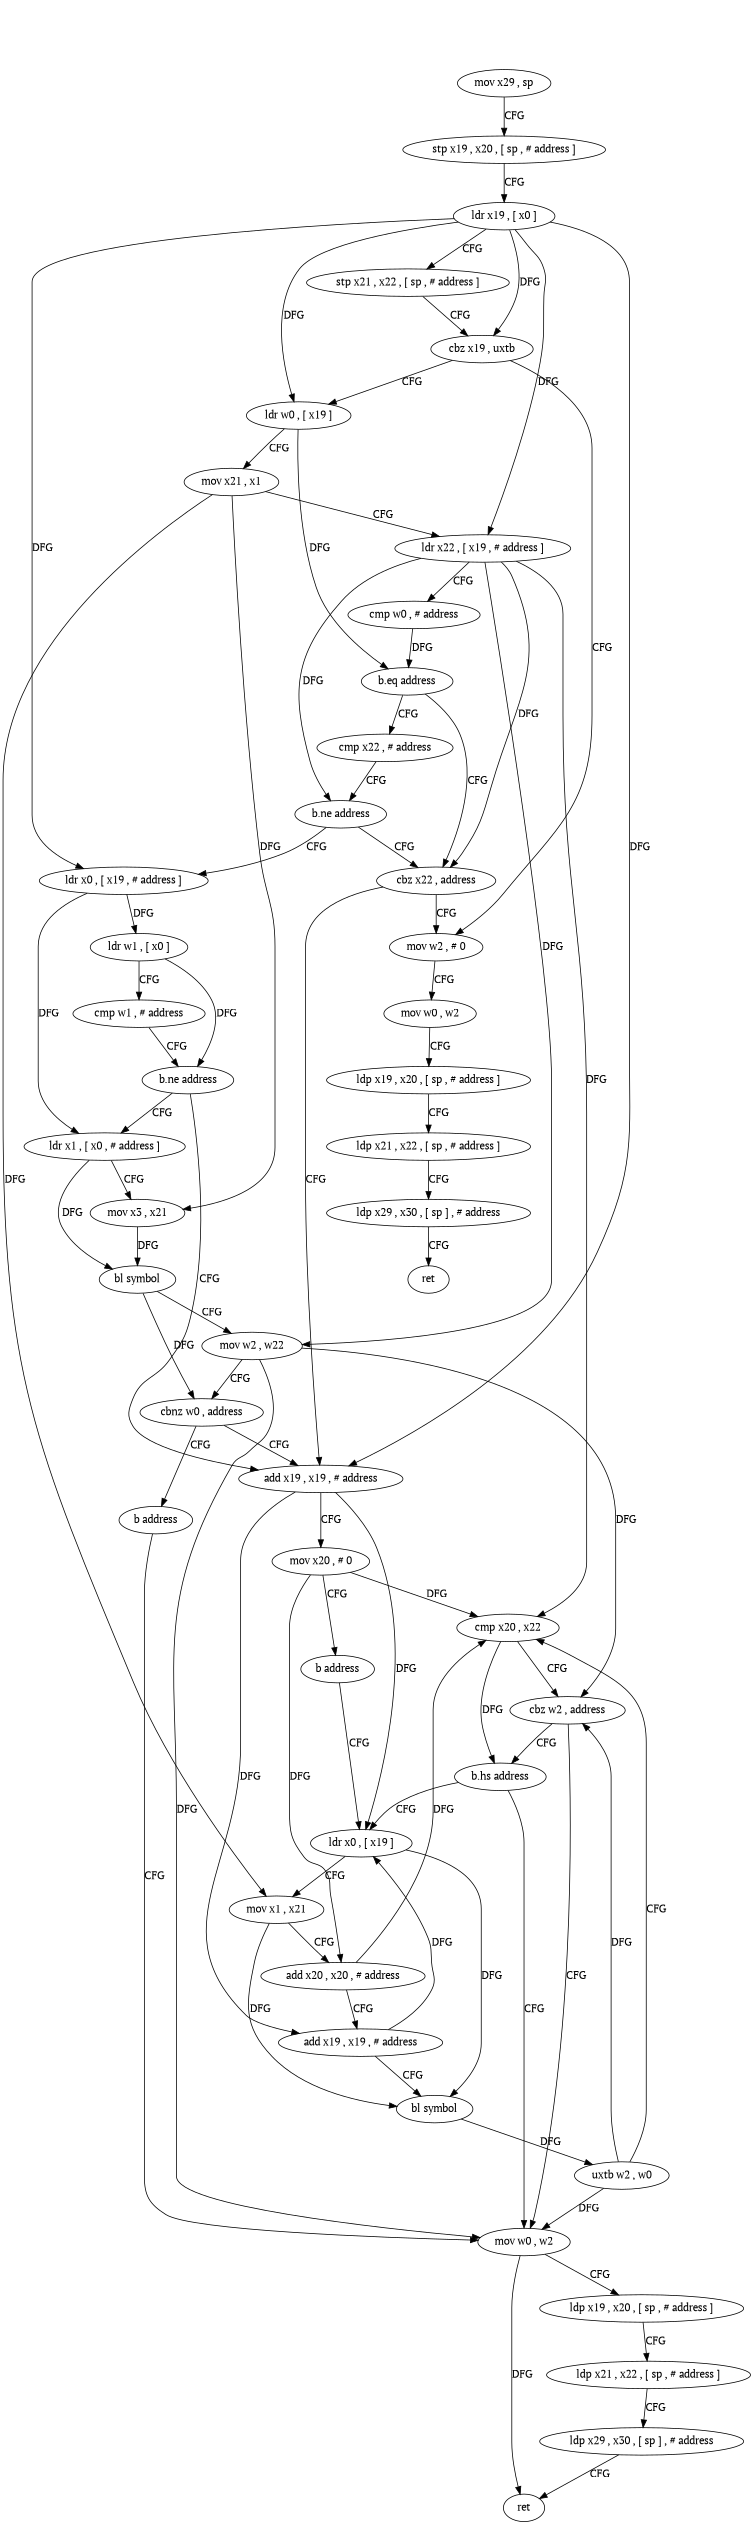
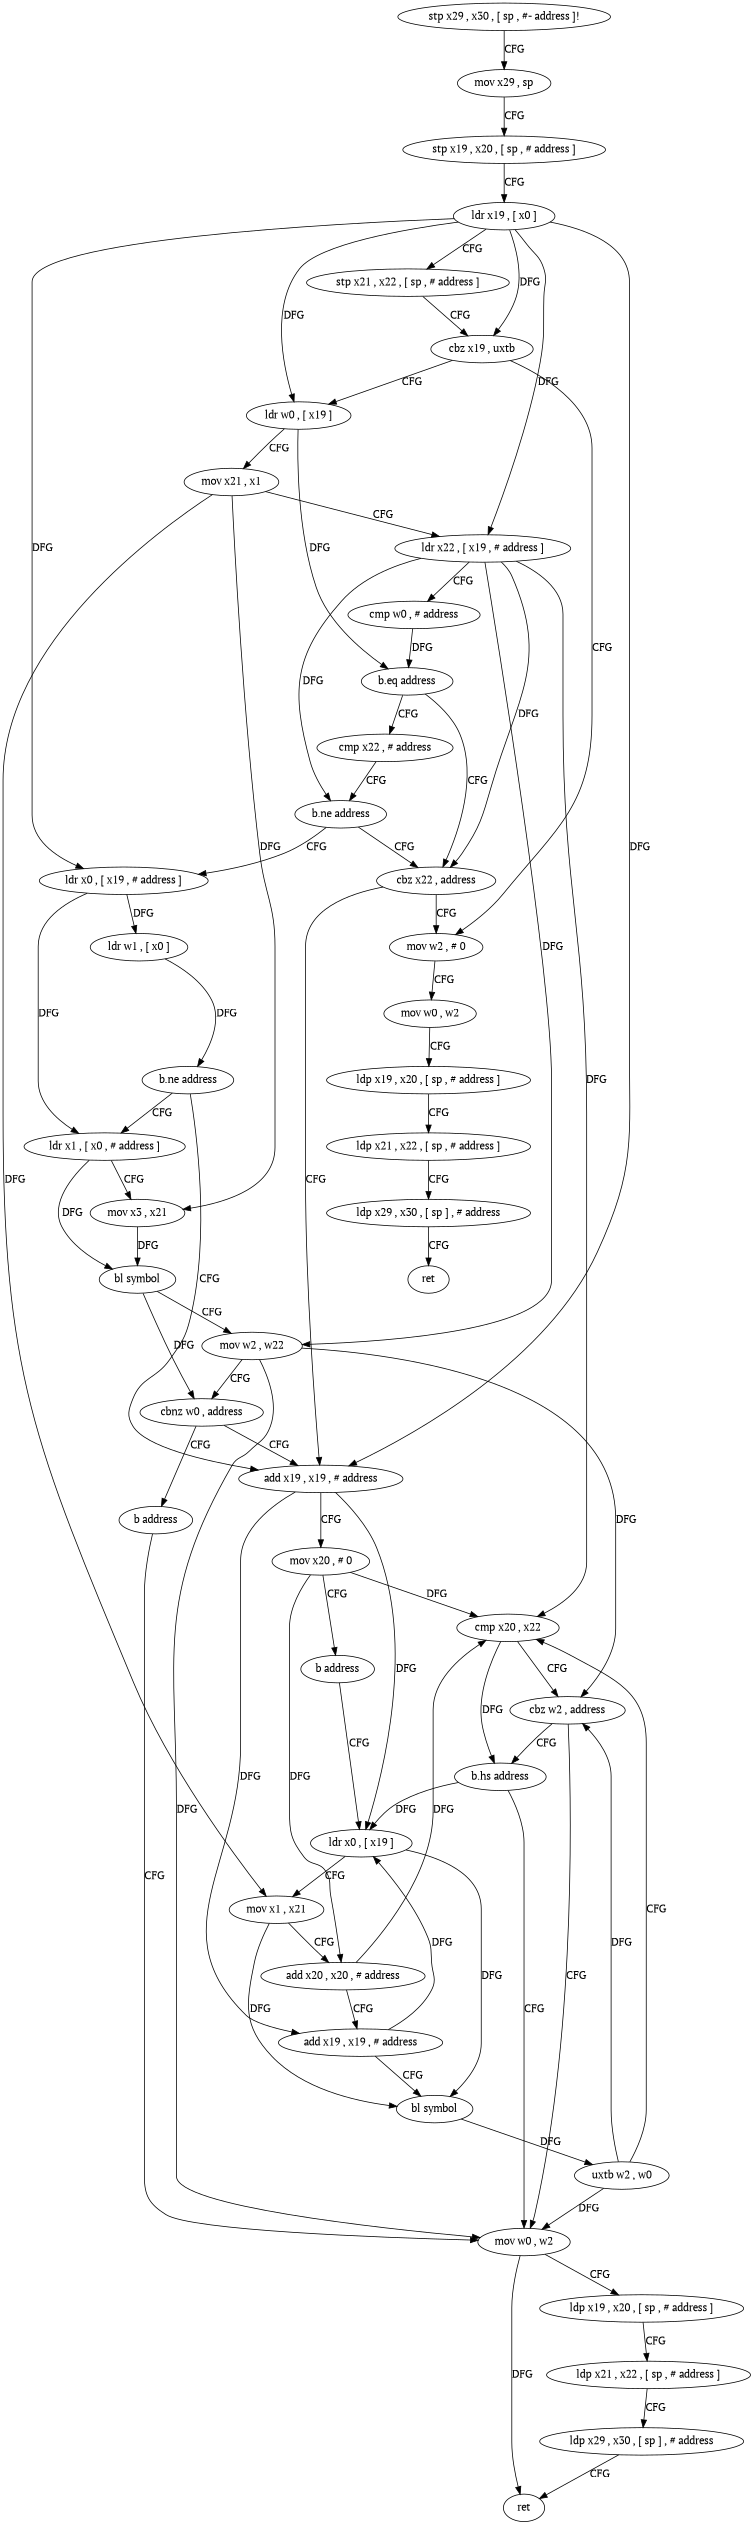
node "stp x29 , x30 , [ sp , #- address ]!": added
node "cmp w1 , # address": removed
edge "b.hs address" -> "ldr x0 , [ x19 ]": label "CFG" -> "DFG"
